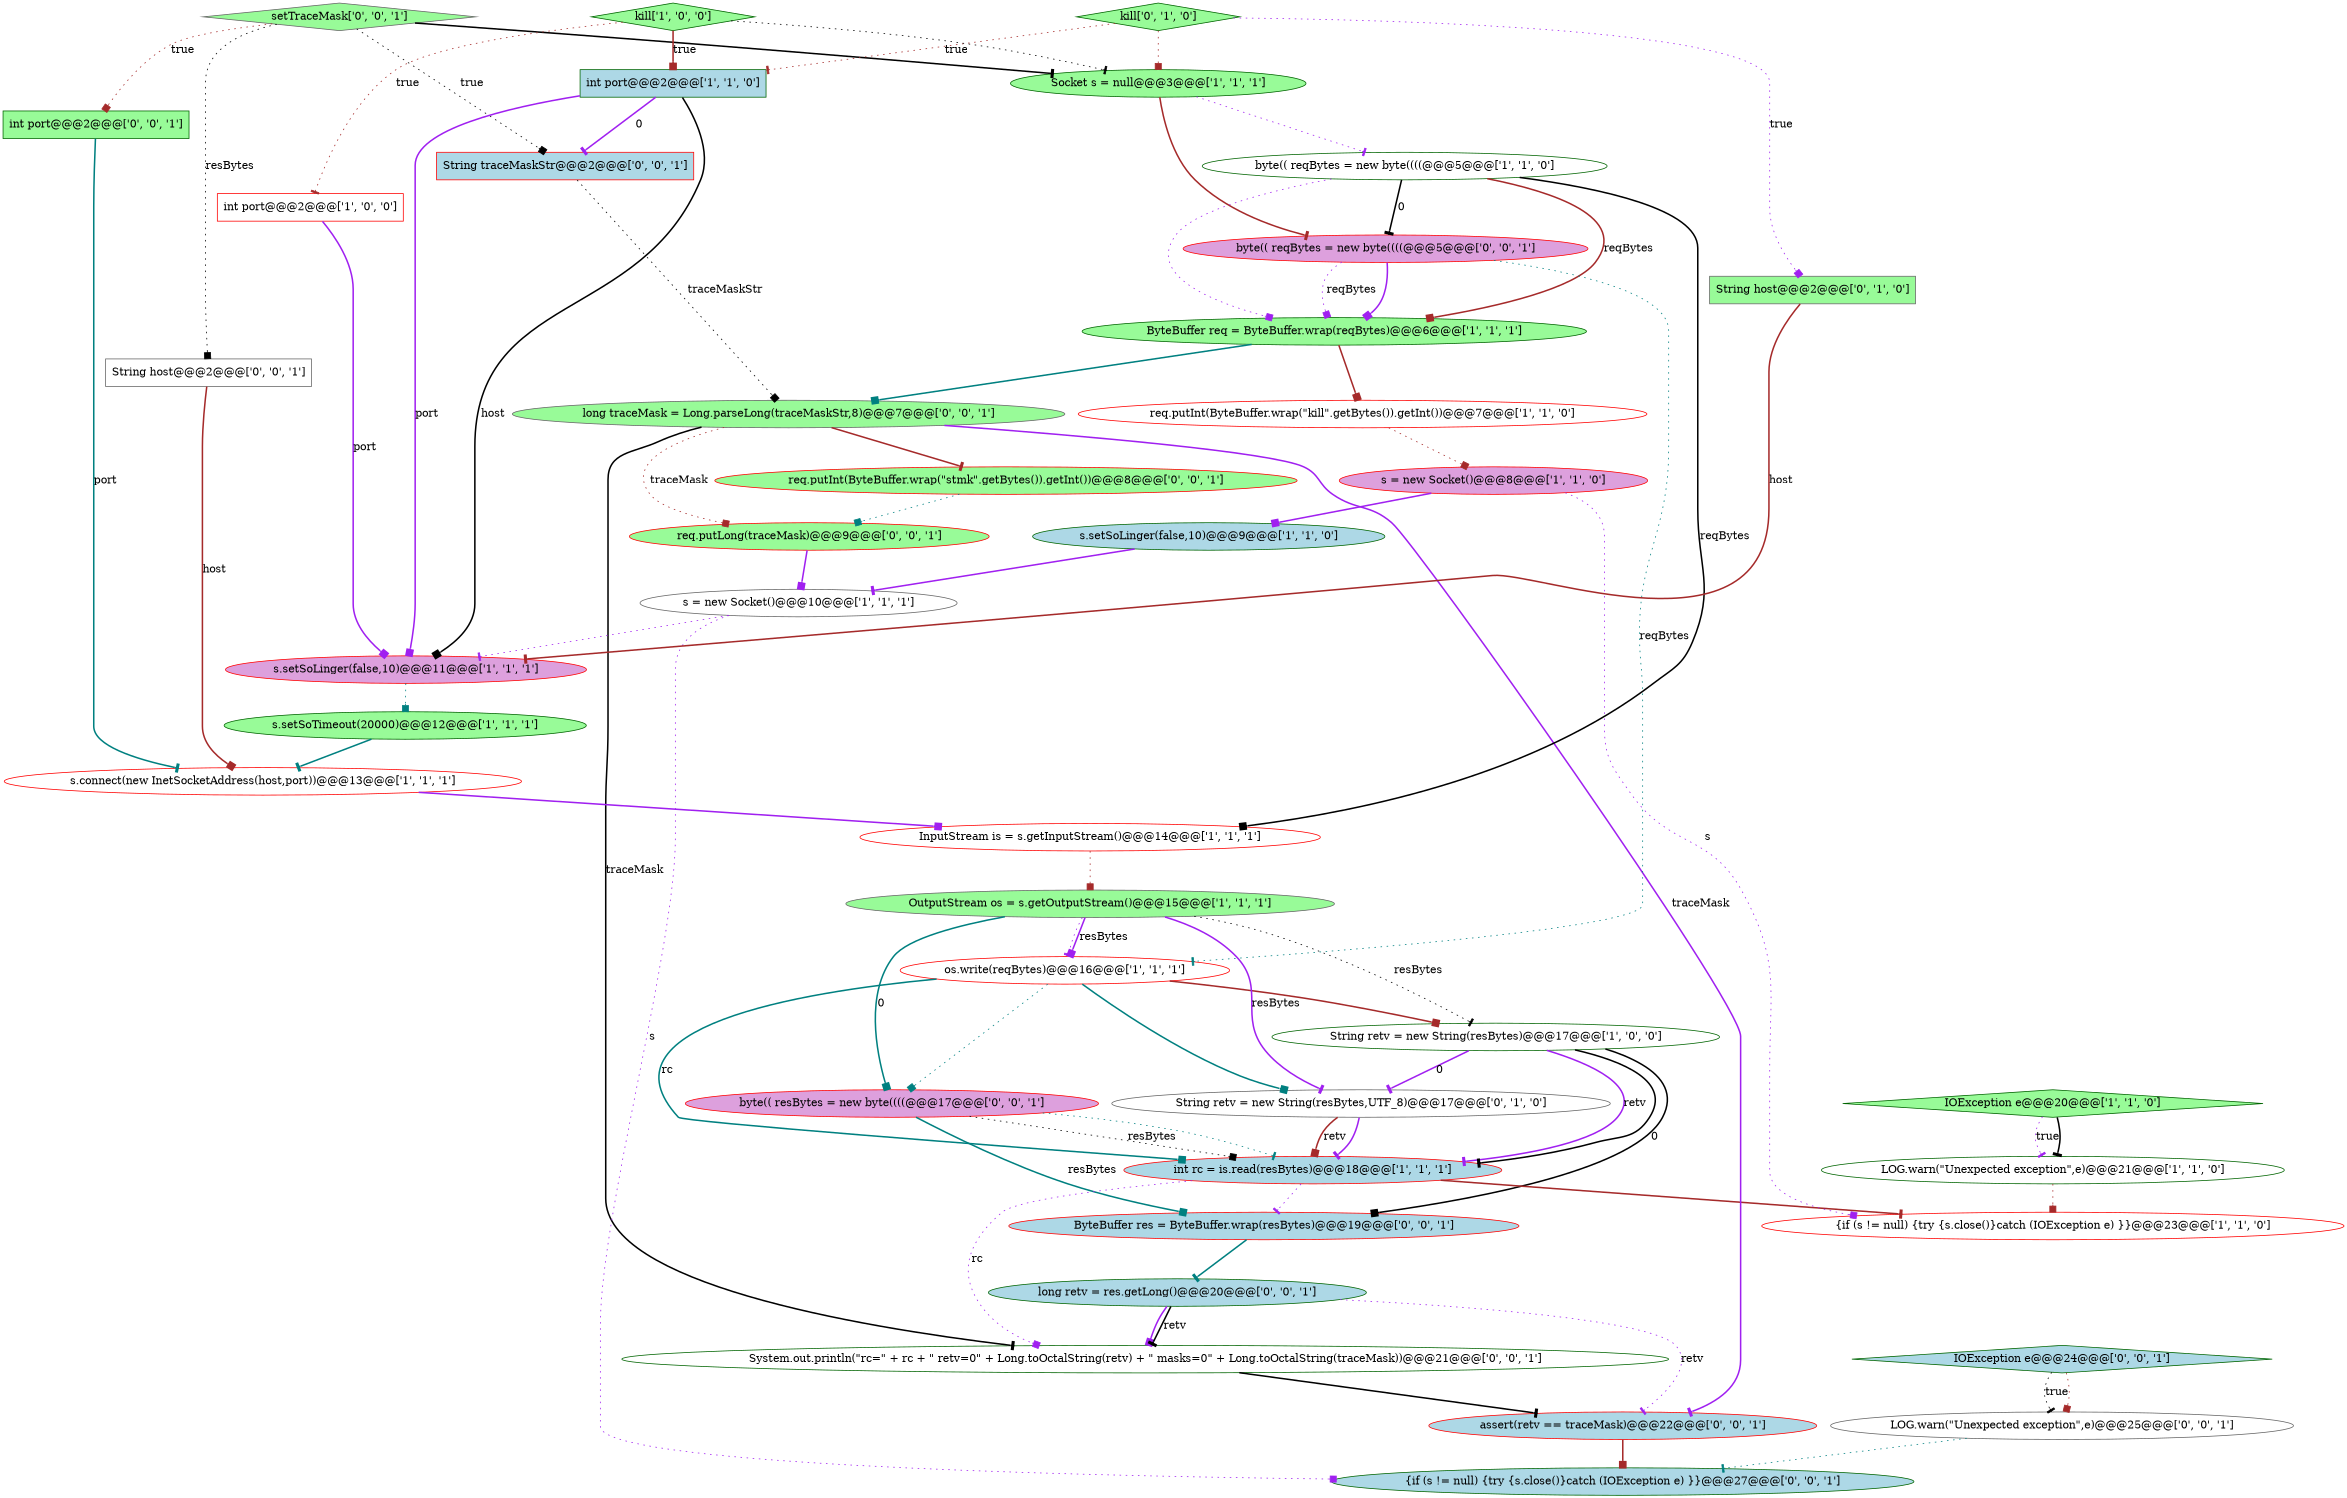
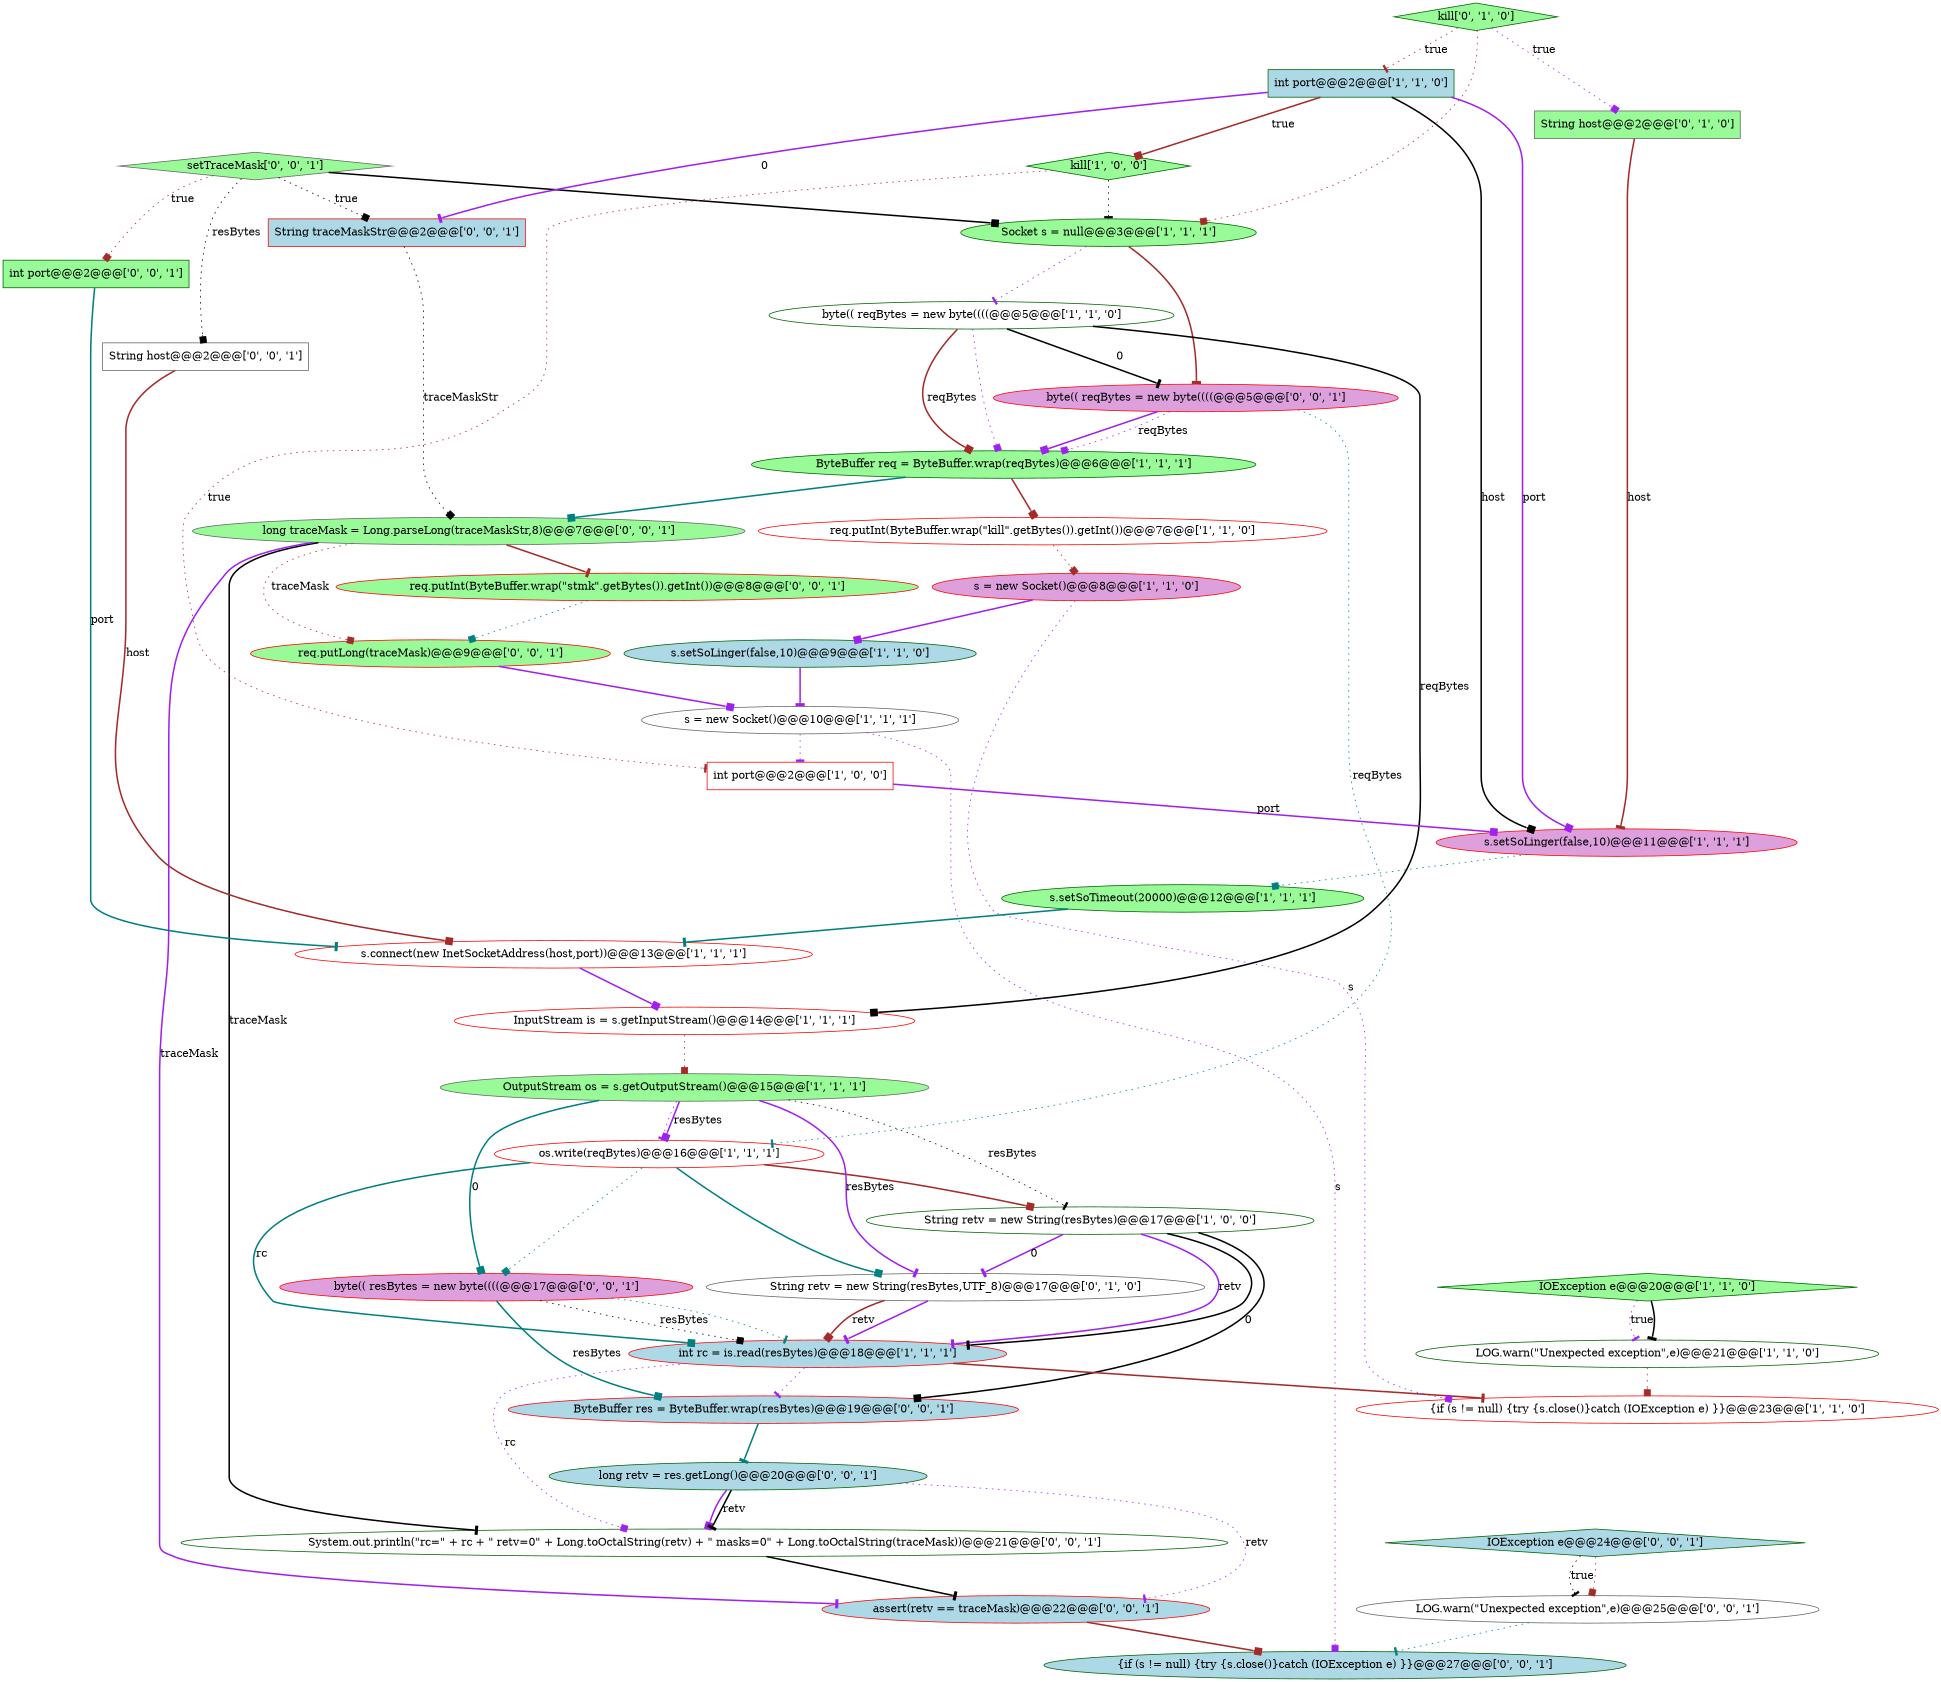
edge "kill['1', '0', '0']" -> "int port@@@2@@@['1', '1', '0']": reversed
edge "setTraceMask['0', '0', '1']" -> "Socket s = null@@@3@@@['1', '1', '1']": arrowhead tee -> box
edge "s = new Socket()@@@10@@@['1', '1', '1']" -> "s.setSoLinger(false,10)@@@11@@@['1', '1', '1']": now "s = new Socket()@@@10@@@['1', '1', '1']" -> "int port@@@2@@@['1', '0', '0']"
